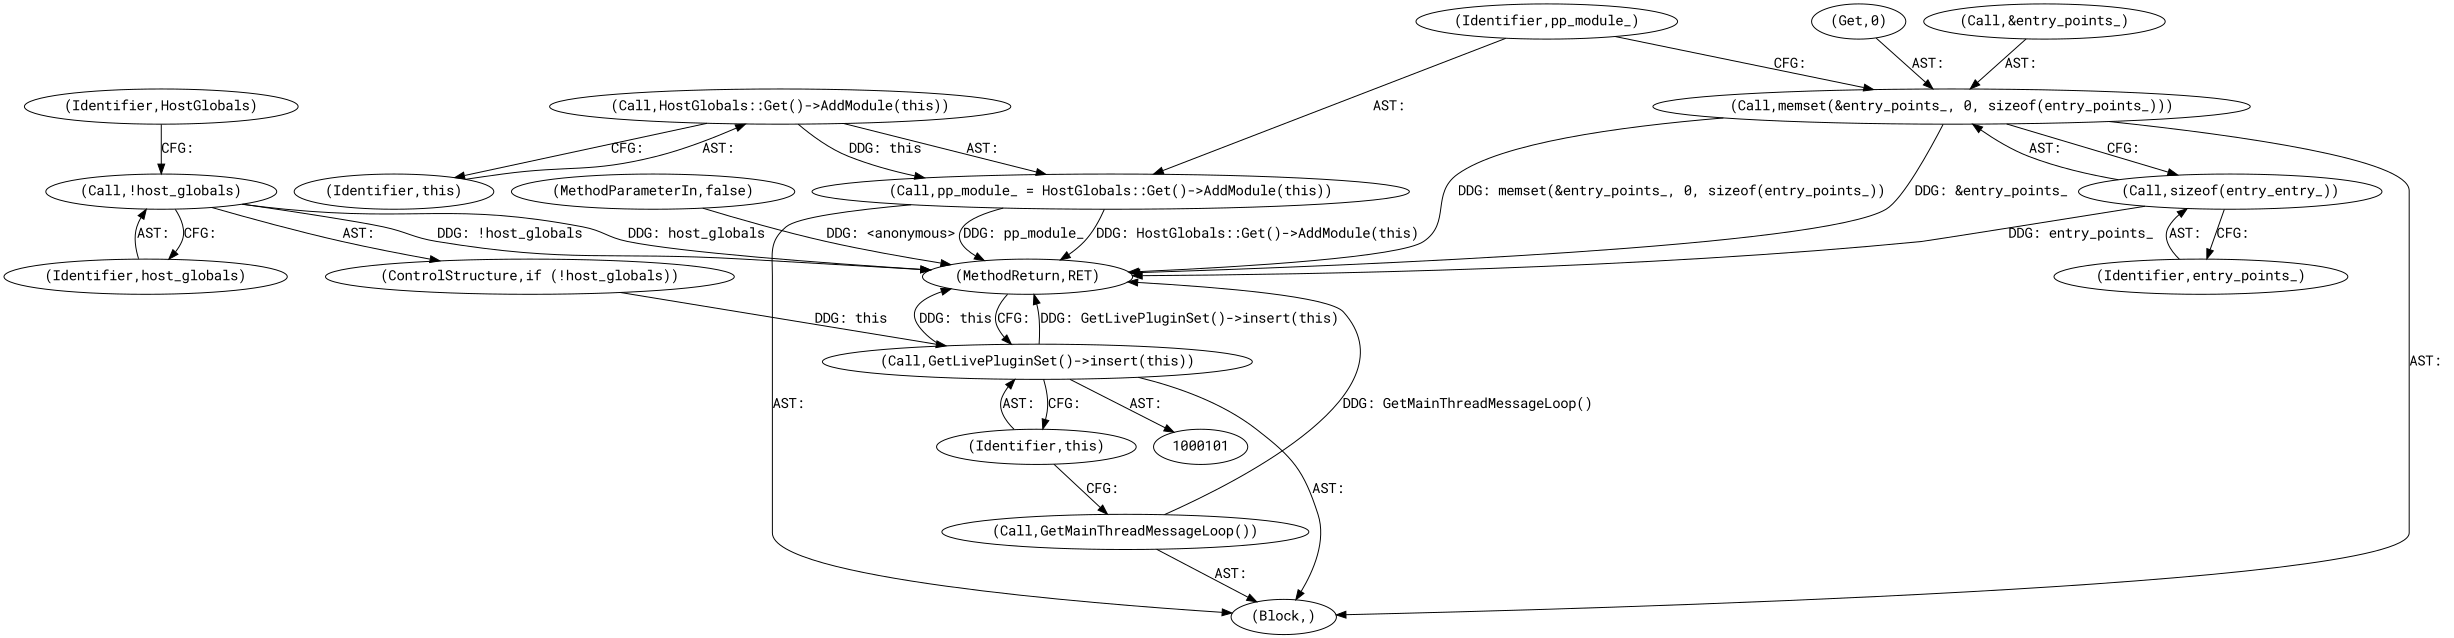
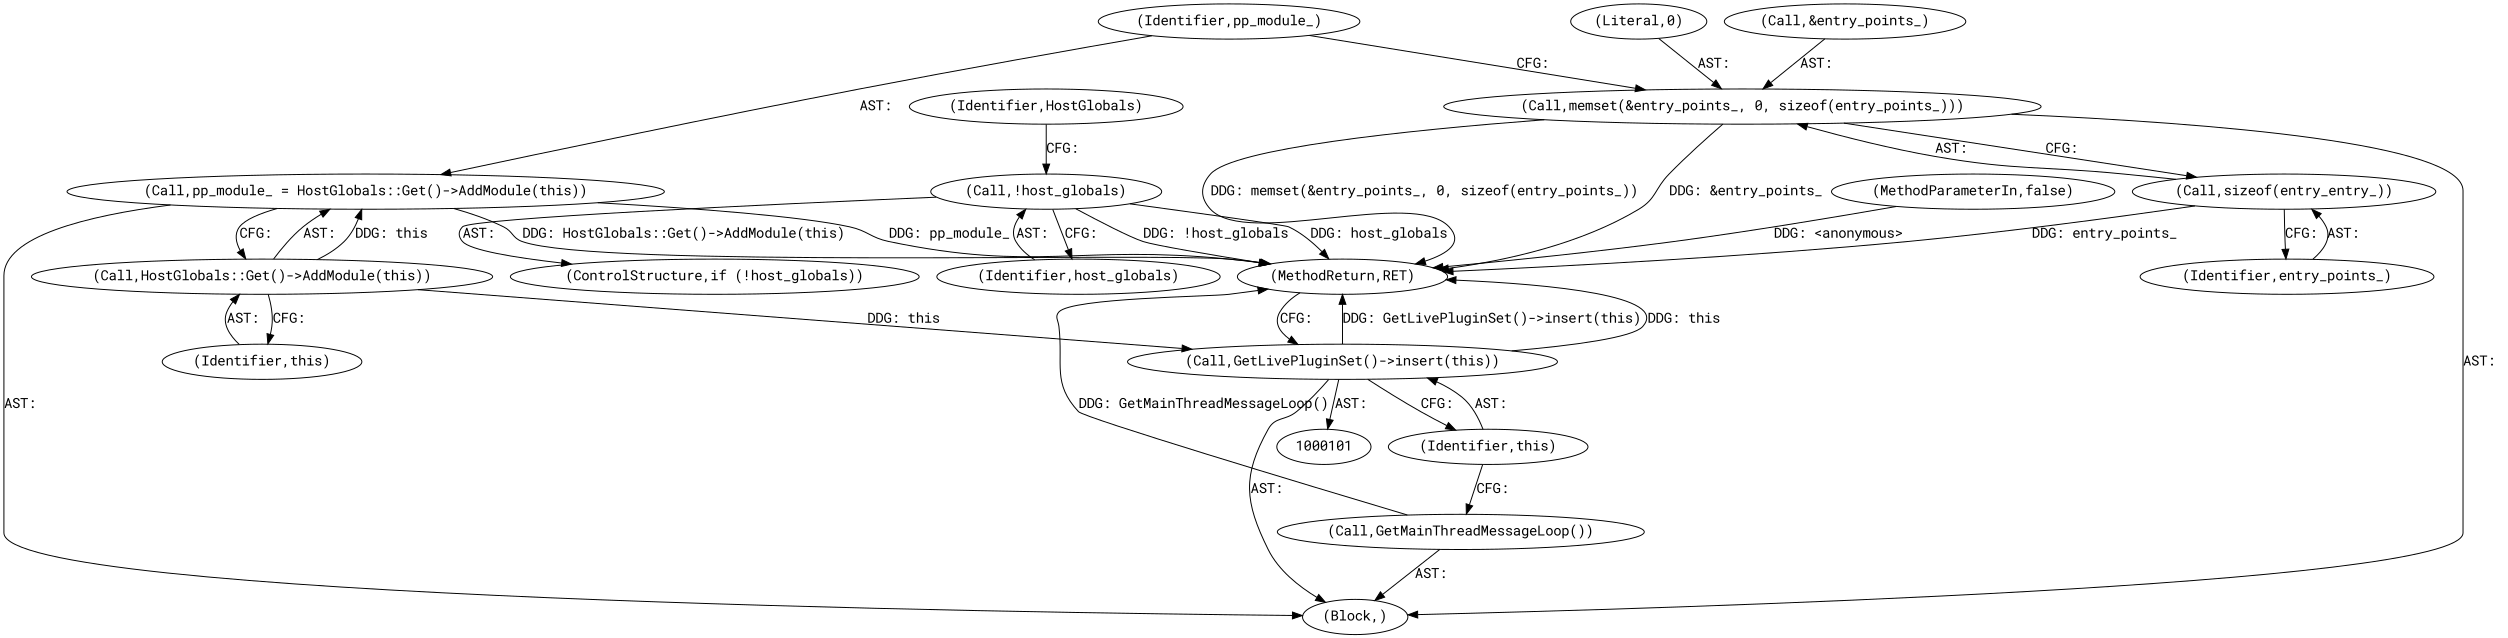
node "(Get,0)": label "(Get,0)" -> "(Literal,0)"
edge "(Call,pp_module_ = HostGlobals::Get()->AddModule(this))" -> "(Call,HostGlobals::Get()->AddModule(this))": added, label "CFG:"
edge "(ControlStructure,if (!host_globals))" -> "(Call,GetLivePluginSet()->insert(this))": now "(Call,HostGlobals::Get()->AddModule(this))" -> "(Call,GetLivePluginSet()->insert(this))"
